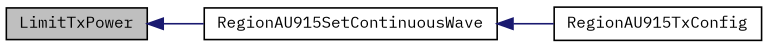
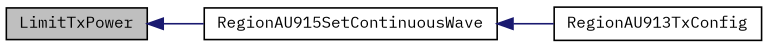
node "RegionAU915TxConfig": label "RegionAU915TxConfig" -> "RegionAU913TxConfig"
